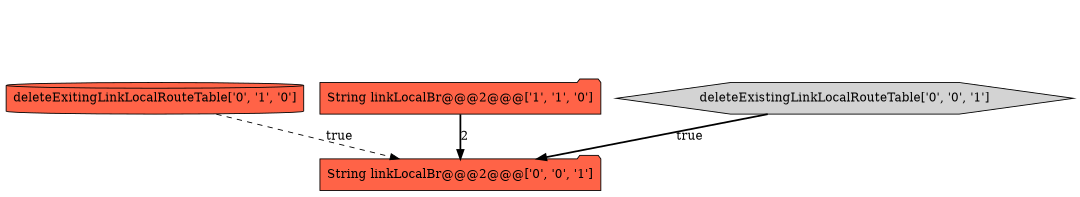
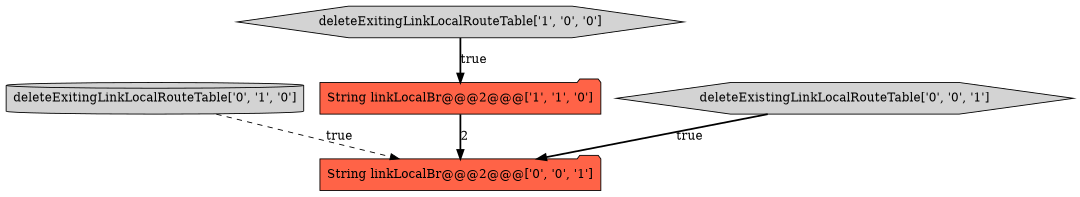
node "deleteExitingLinkLocalRouteTable['1', '0', '0']": added
node "deleteExitingLinkLocalRouteTable['0', '1', '0']": fillcolor tomato -> lightgray
